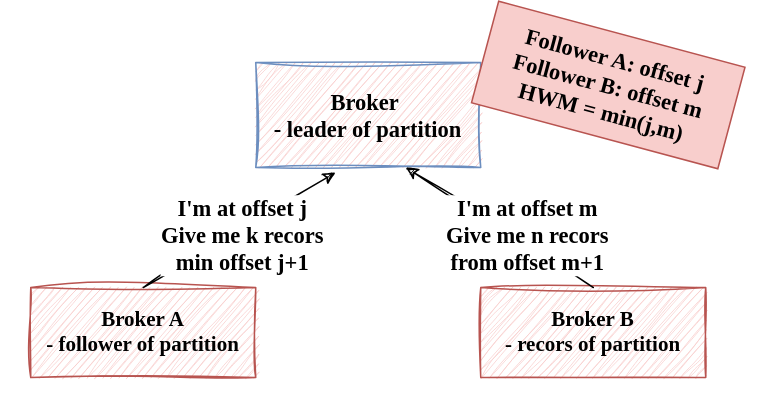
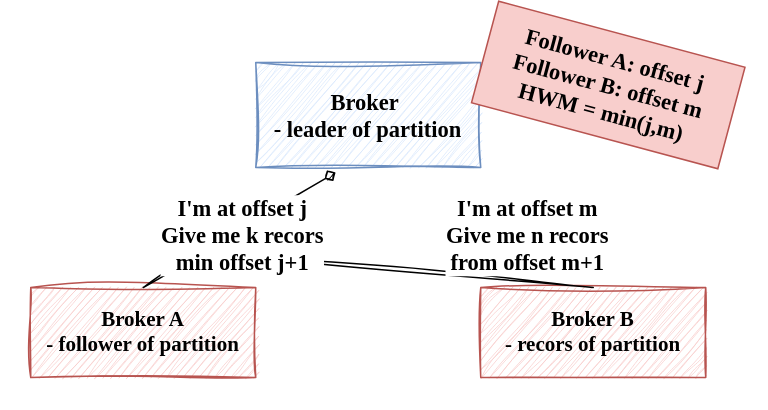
node "Broker - leader of partition": fillcolor #f8cecc -> #dae8fc
edge "Broker A- follower of partition" -> "Broker - leader of partition": arrowhead classic -> diamond
edge "Broker B- recors of partition" -> "Broker - leader of partition": now "Broker B- recors of partition" -> "I'm at offset j Give me k recors min offset j+1"
